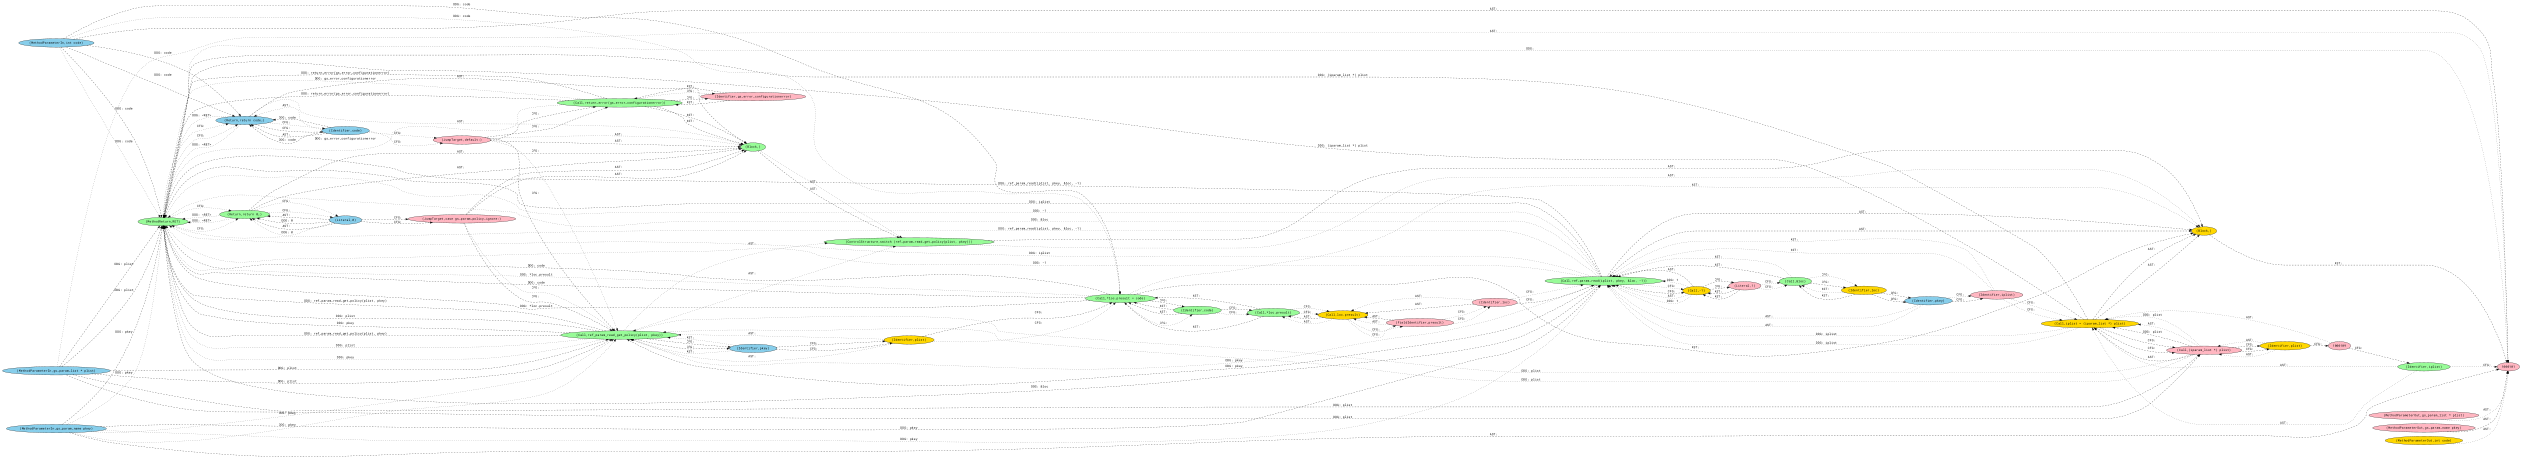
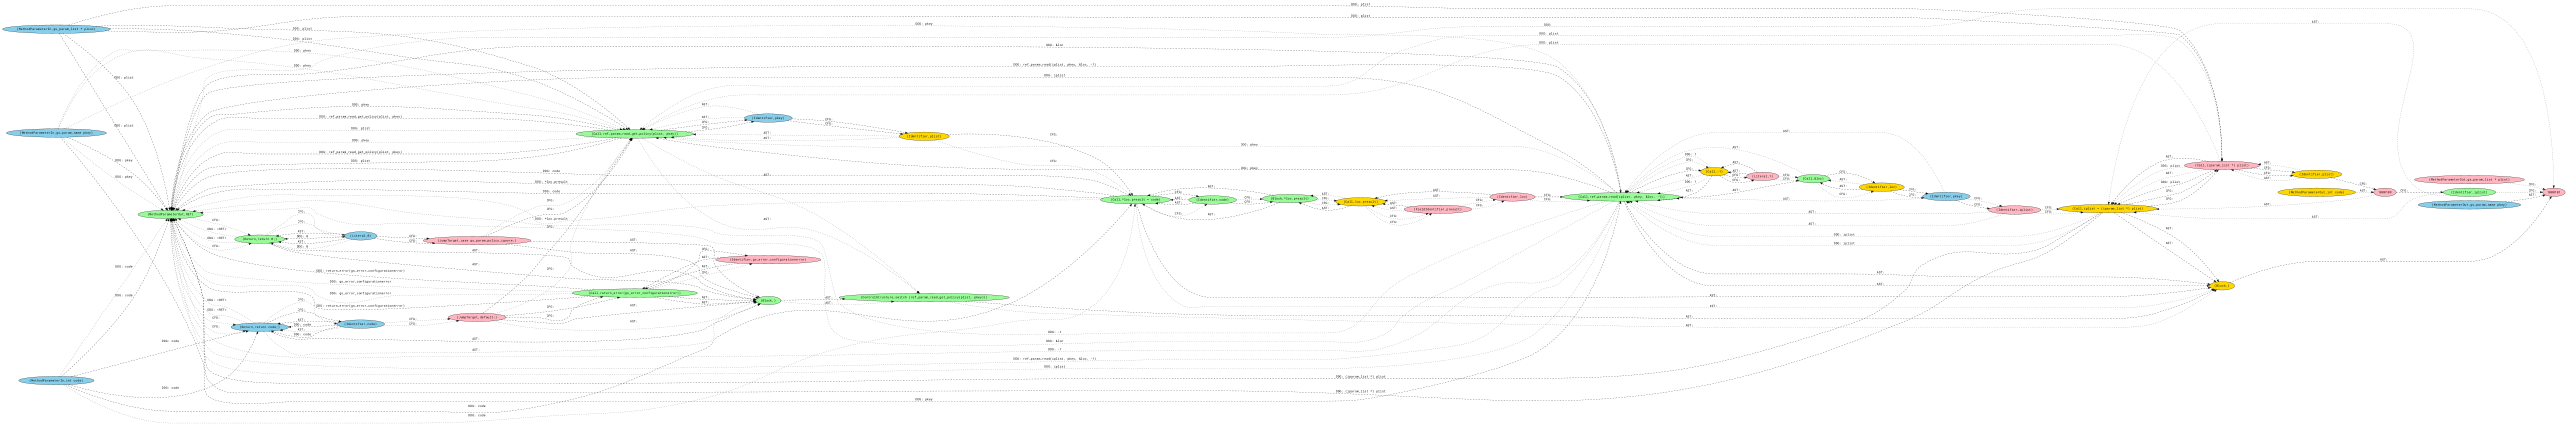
edge "(MethodParameterIn,int code)" -> "1000101": removed, label "AST:"
edge "(MethodParameterIn,gs_param_list * plist)" -> "1000101": removed, label "AST:"
node "(MethodReturn,RET)": label "(MethodReturn,RET)" -> "(MethodParameterOut,RET)"
node "(Call,*loc.presult)": label "(Call,*loc.presult)" -> "(Block,*loc.presult)"
edge "(MethodParameterOut,gs_param_list * plist)" -> "1000101": label "AST: " -> "CFG: "
edge "(MethodParameterOut,int code)" -> "1000101": now "(MethodParameterOut,int code)" -> "1000109"
node "(MethodParameterOut,gs_param_name pkey)": fillcolor lightpink -> skyblue
edge "(MethodParameterIn,gs_param_name pkey)" -> "1000101": removed, label "AST:"
